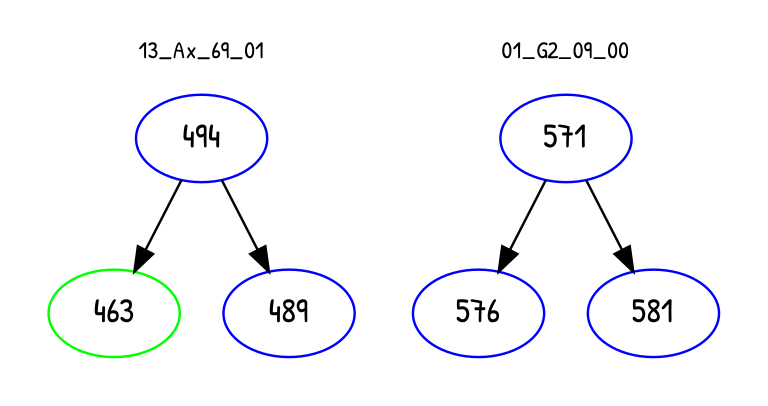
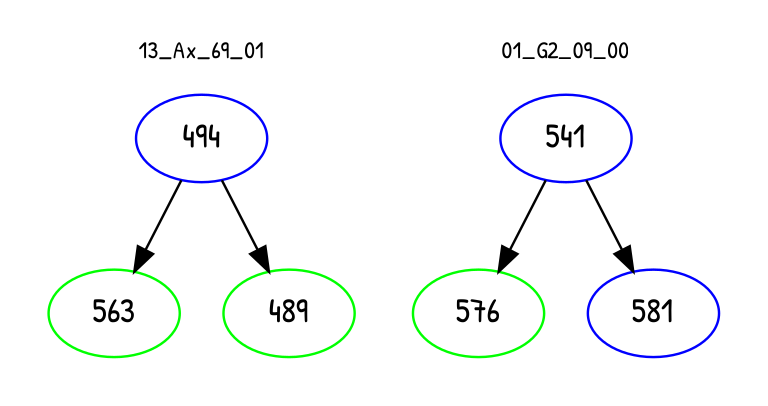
node "571": label "571" -> "541"
node "463": label "463" -> "563"
node "489": color blue -> green
node "576": color blue -> green
